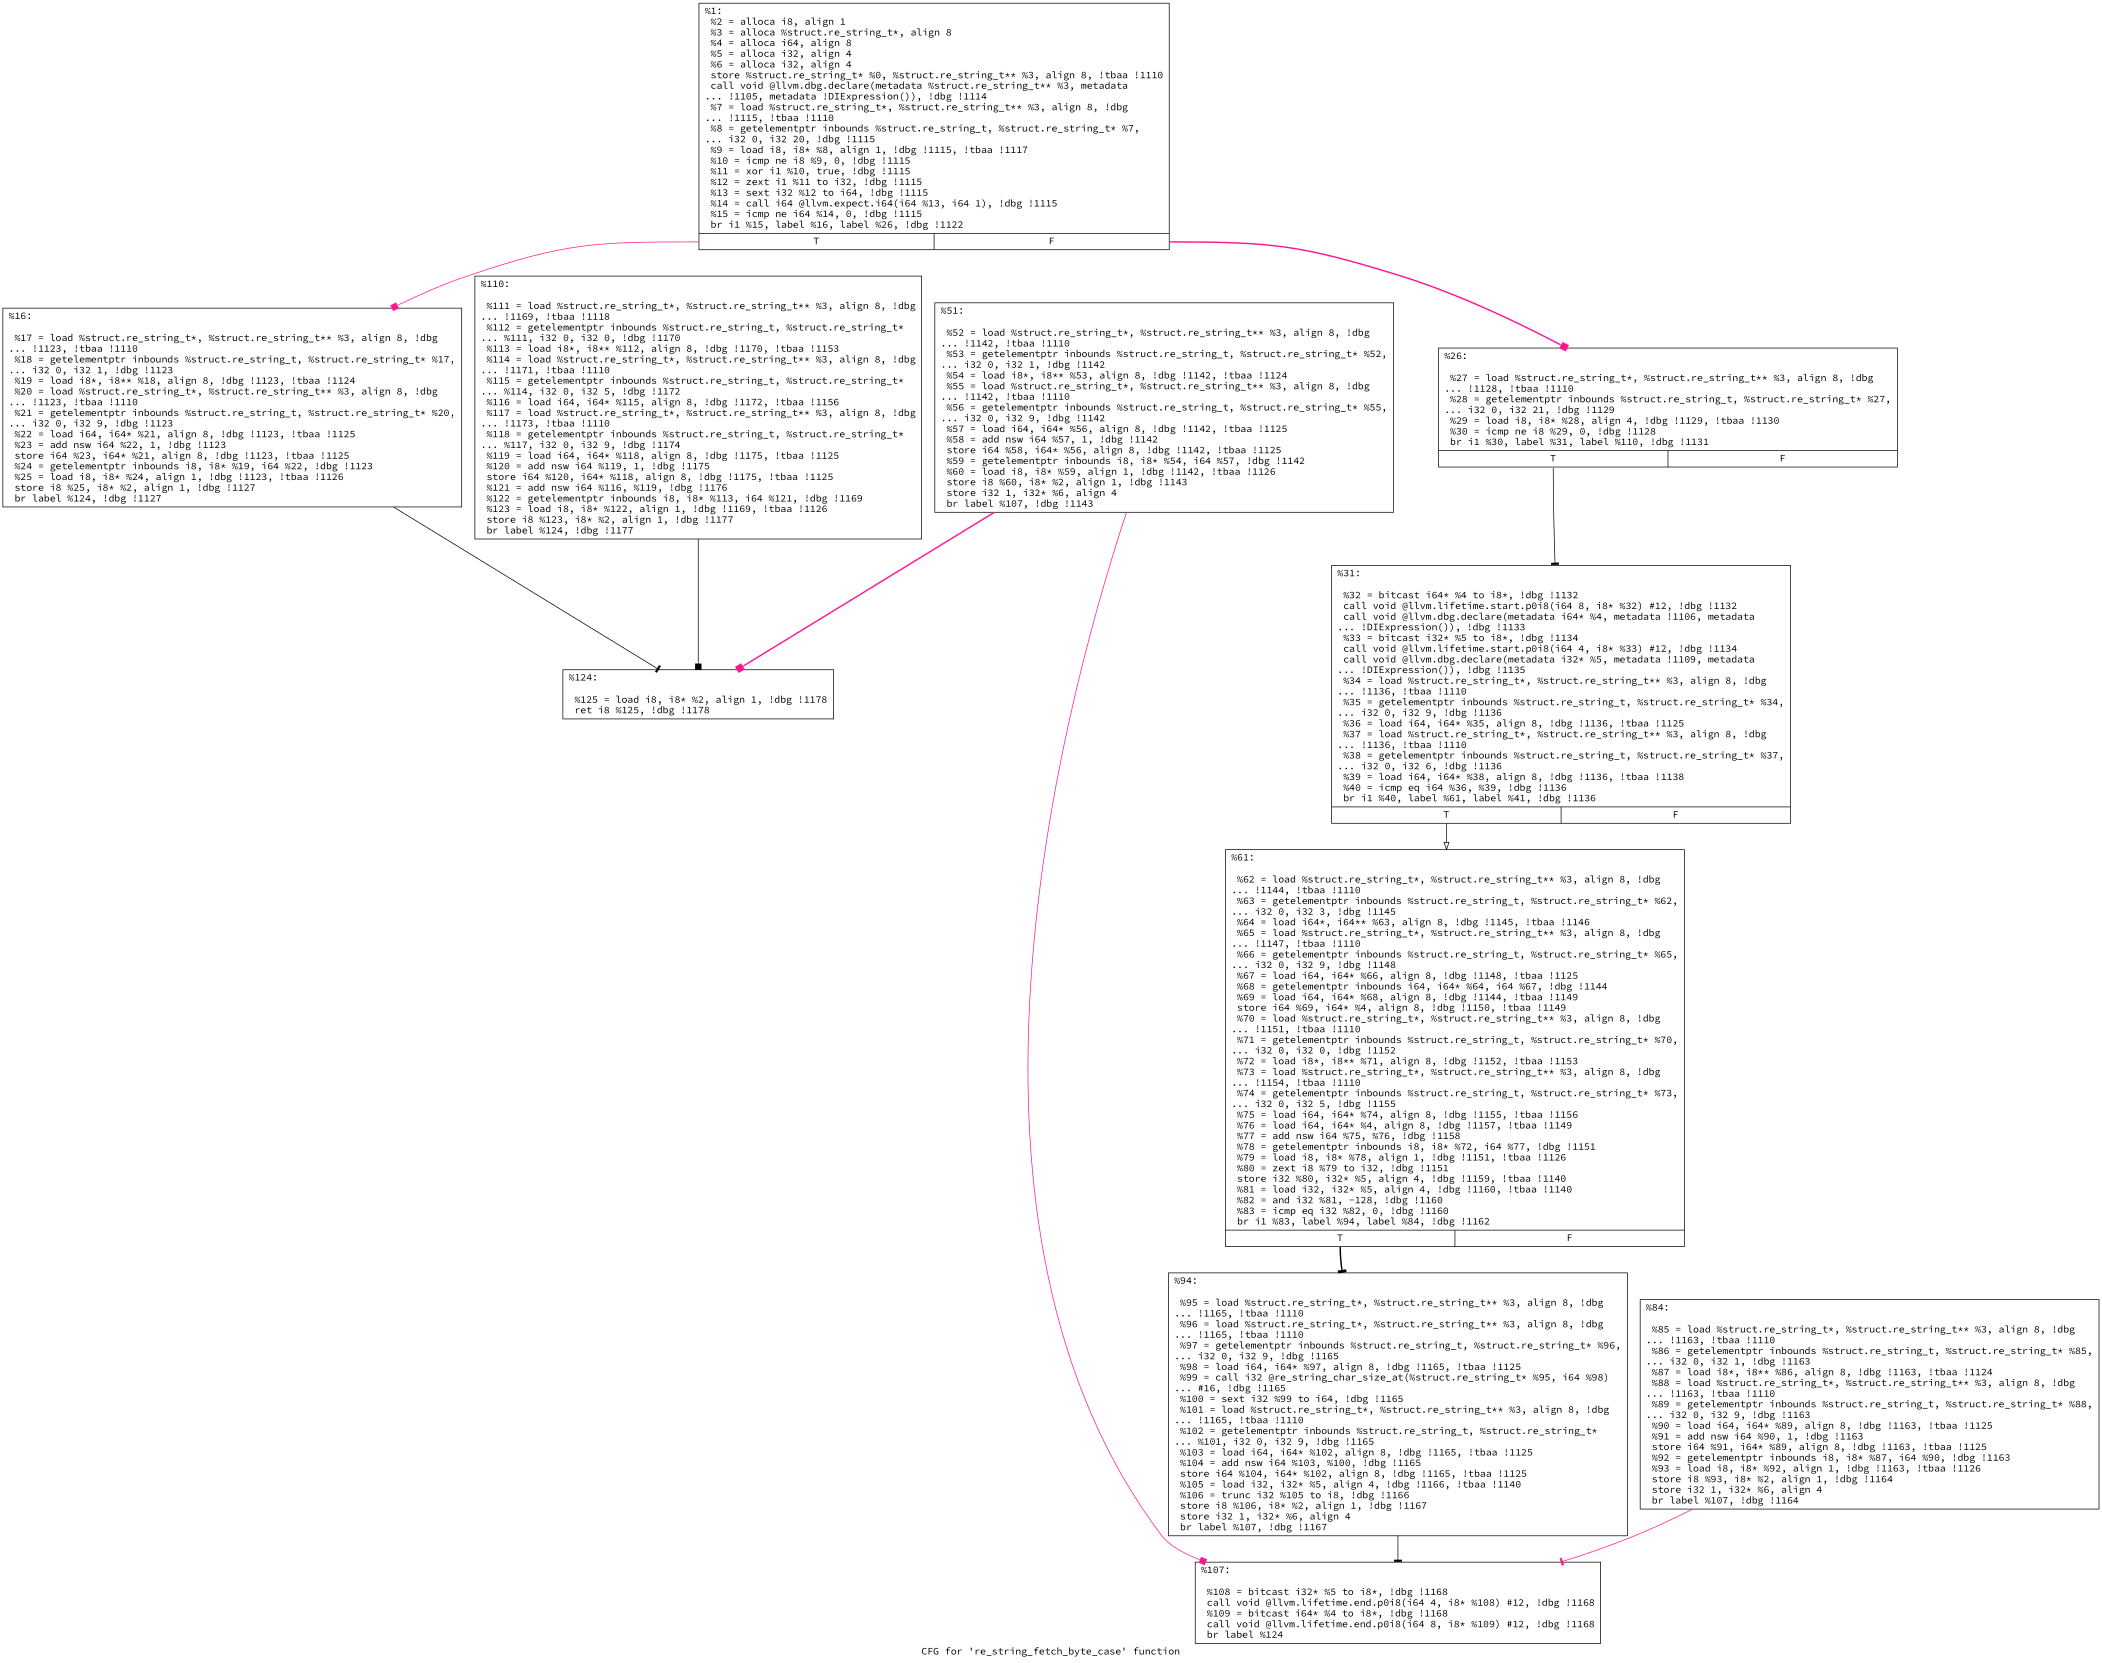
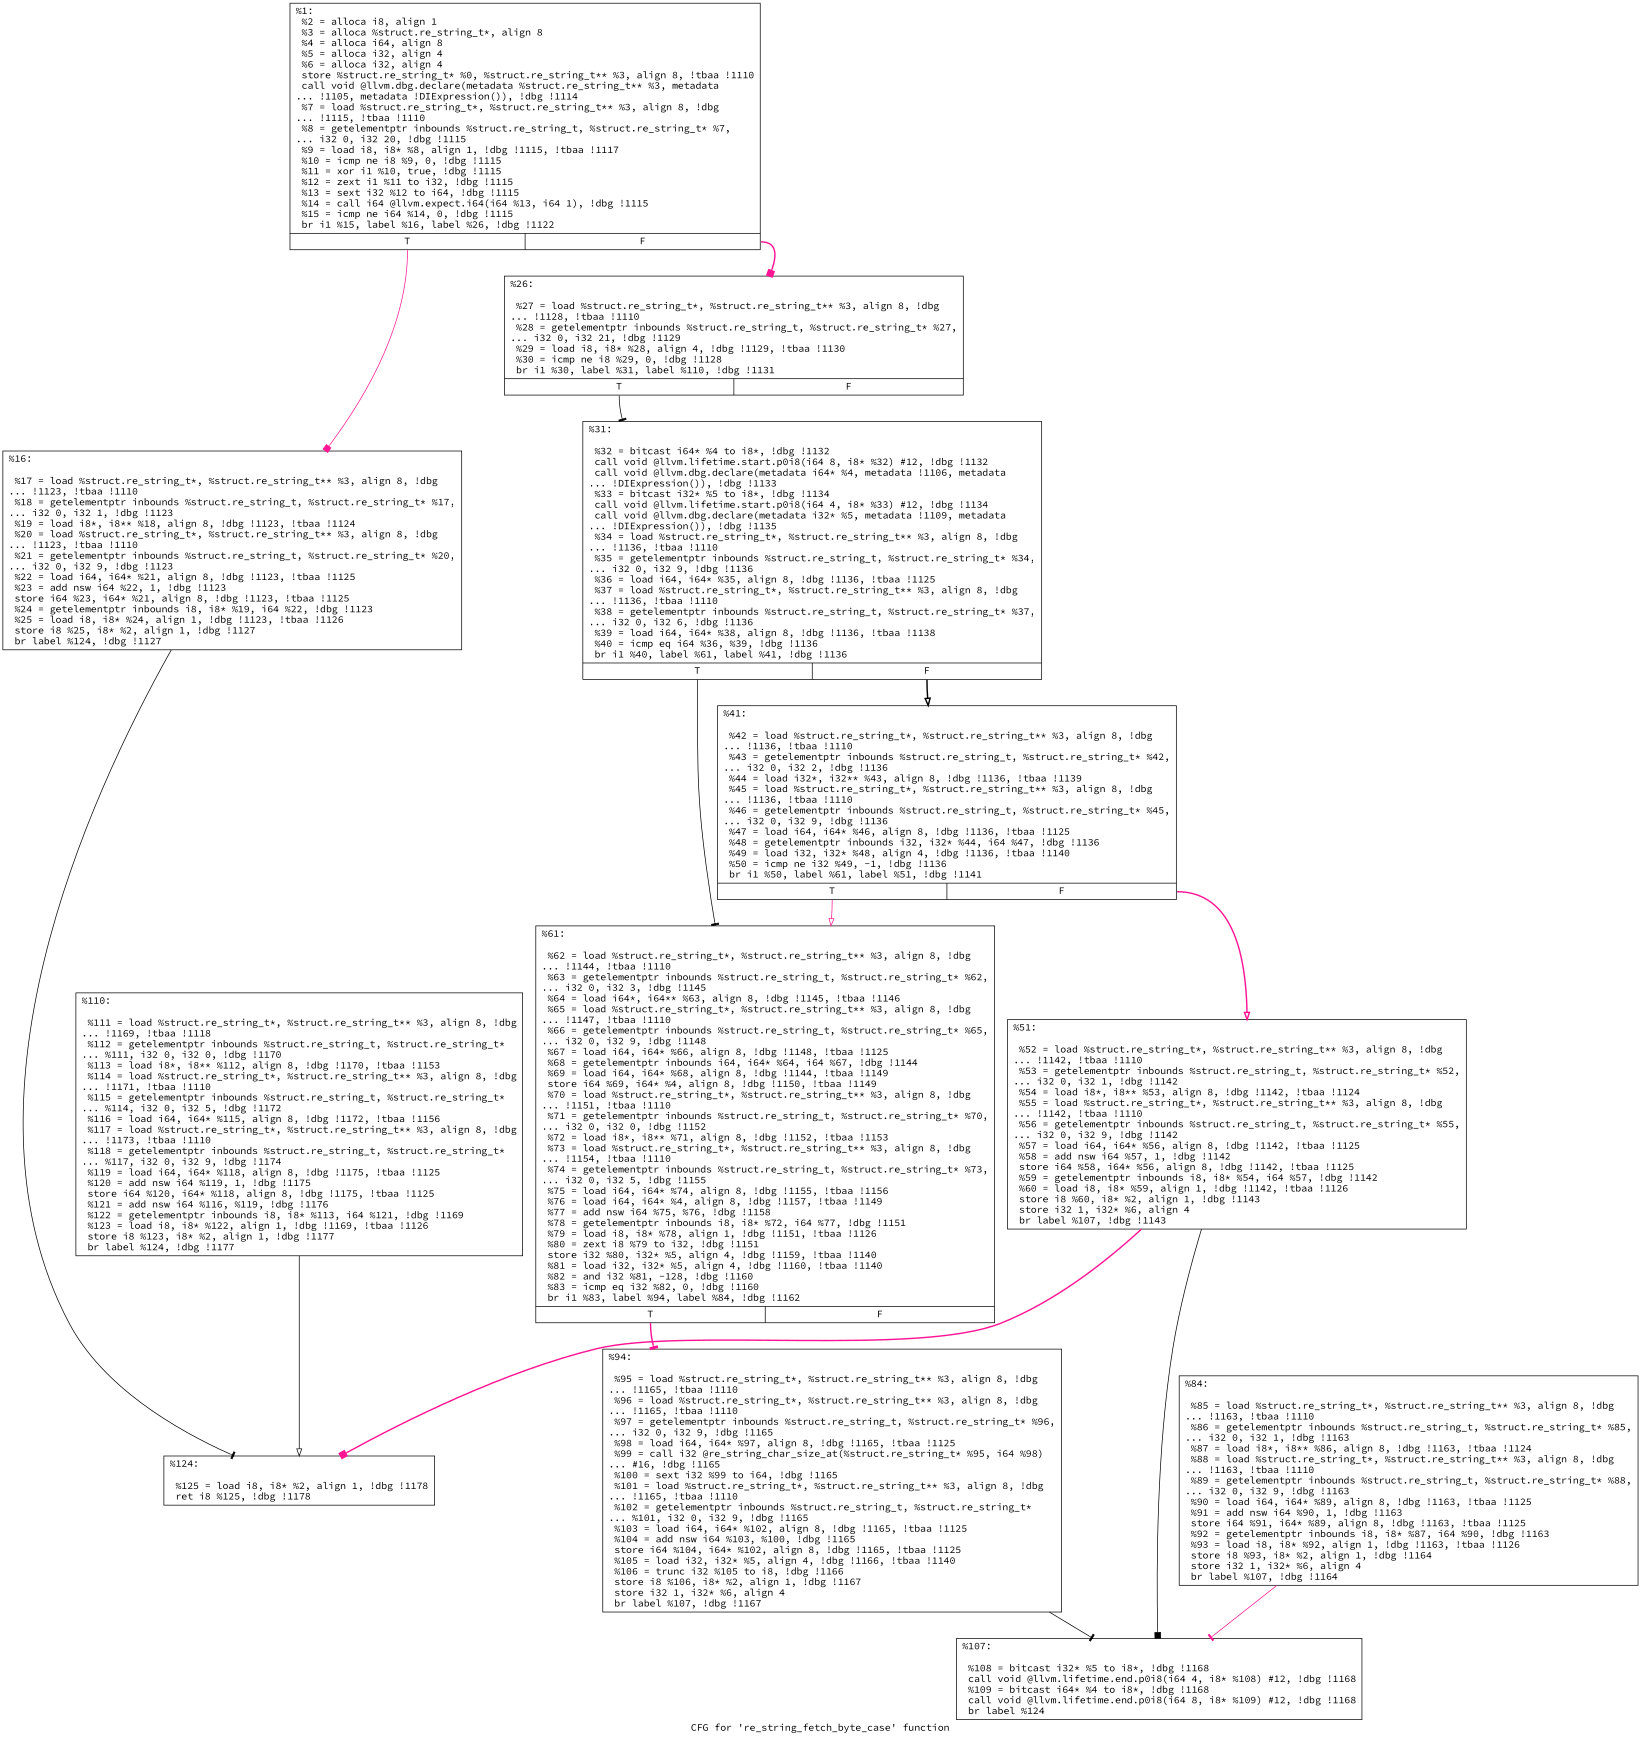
edge "%110:" -> "%124:": arrowhead box -> onormal
node "%41:": added
edge "%31:" -> "%61:": arrowhead onormal -> tee
edge "%51:" -> "%107:": color deeppink -> black
edge "%61:" -> "%94:": color black -> deeppink
